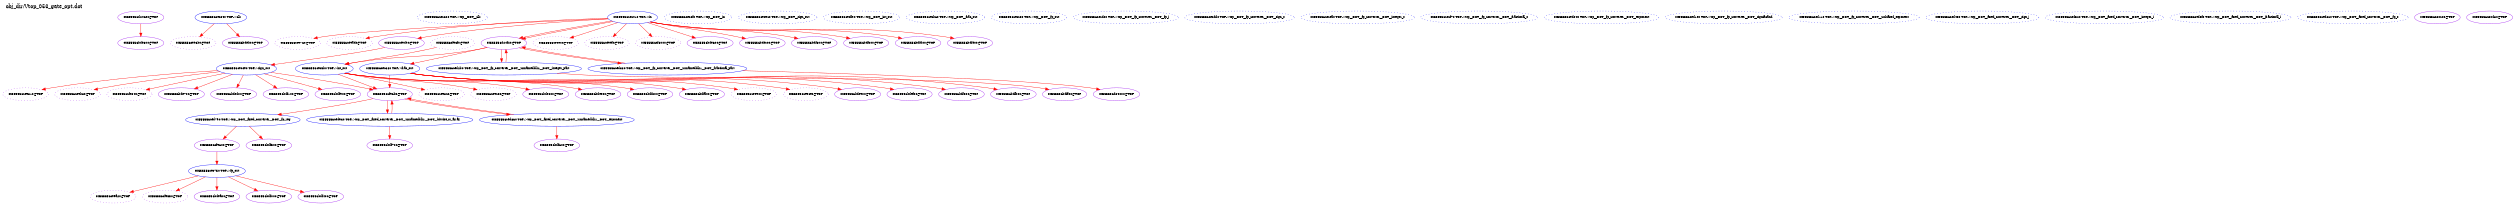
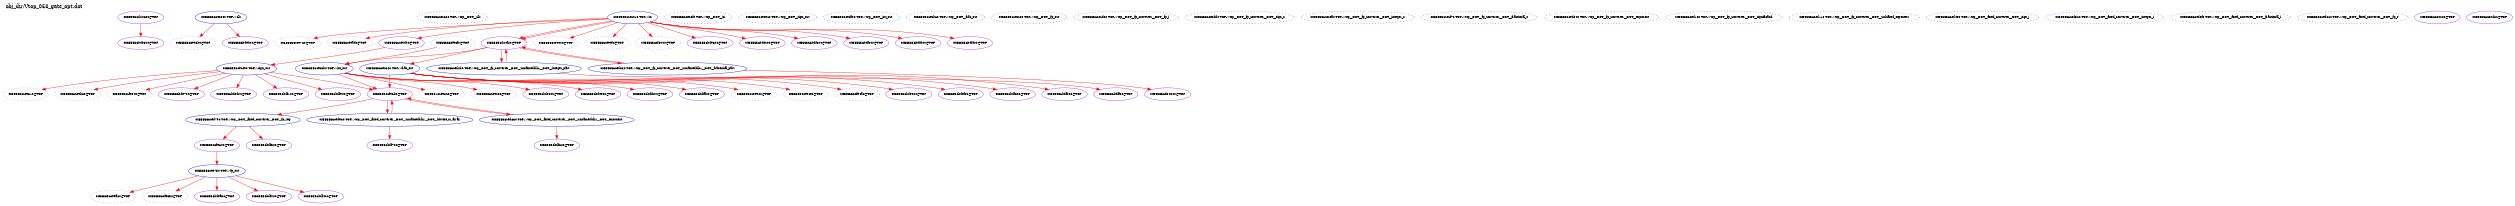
node "0x555556ce98c0@TOP": label "0x555556ce98c0@TOP" -> "0x555516ce98c0@TOP"
node "0x555556cf94a0@TOP": added
